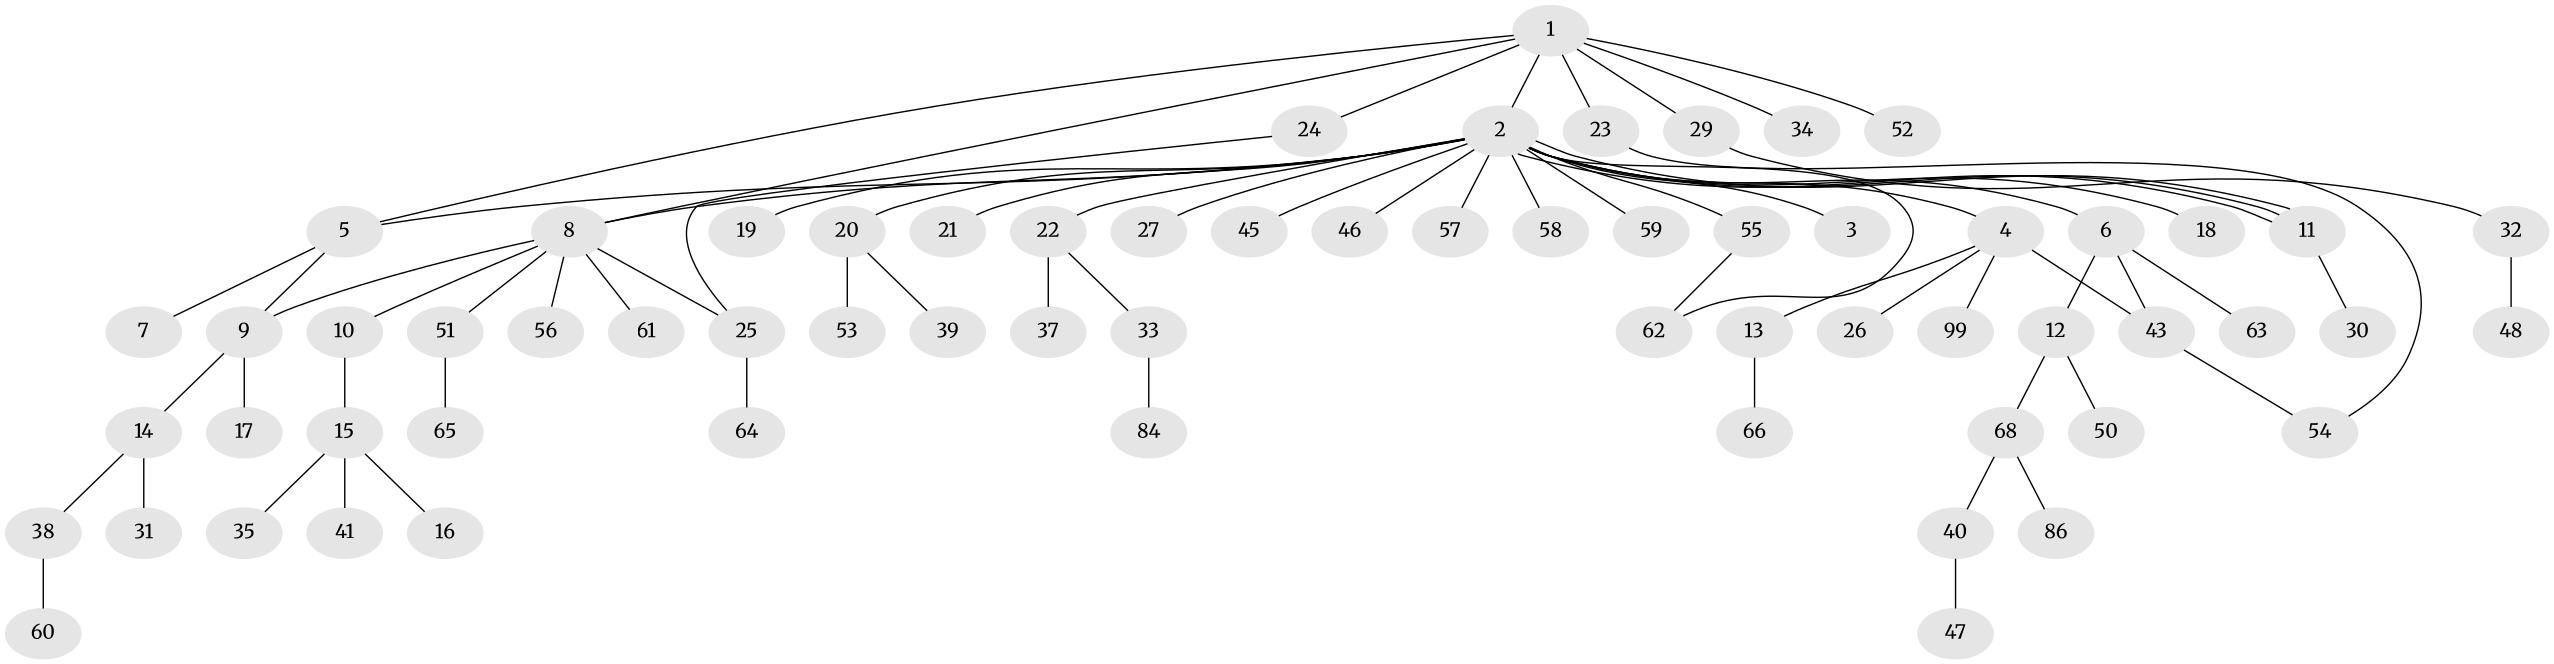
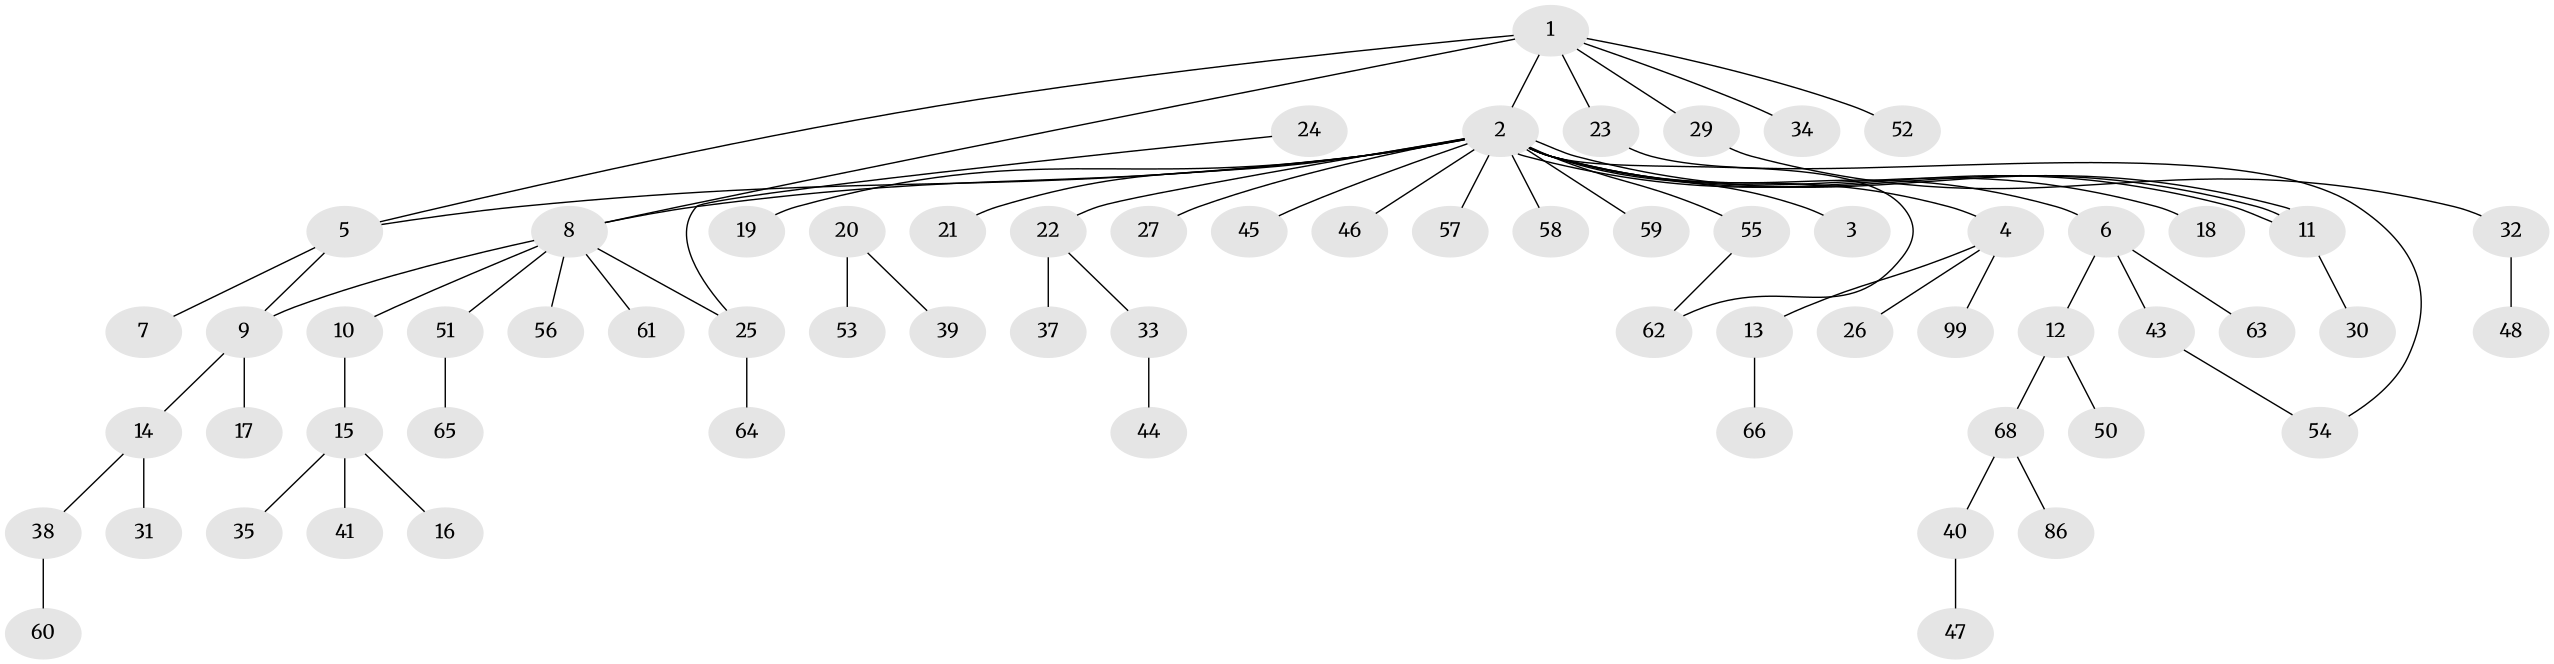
edge "1" -- "24": removed
edge "2" -- "20": removed
edge "4" -- "43": removed
node "84": label "84" -> "44"
